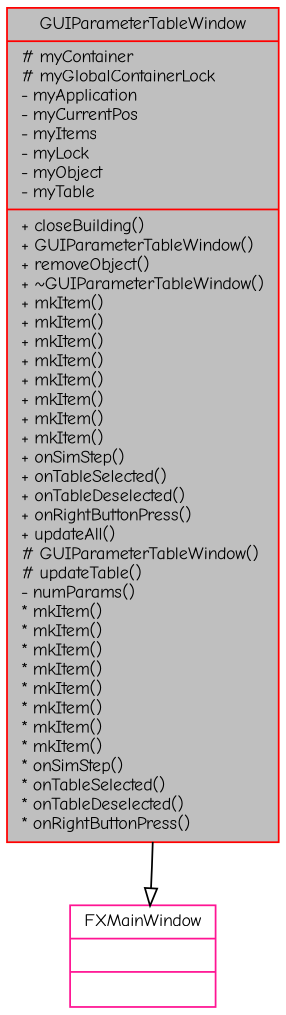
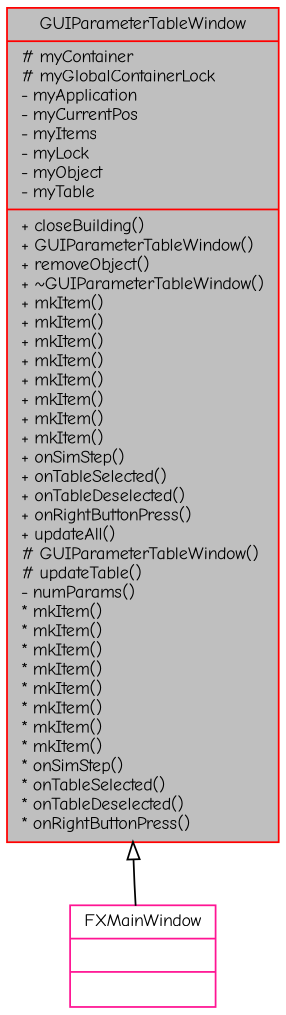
edge "GUIParameterTableWindow" -> "FXMainWindow": reversed
